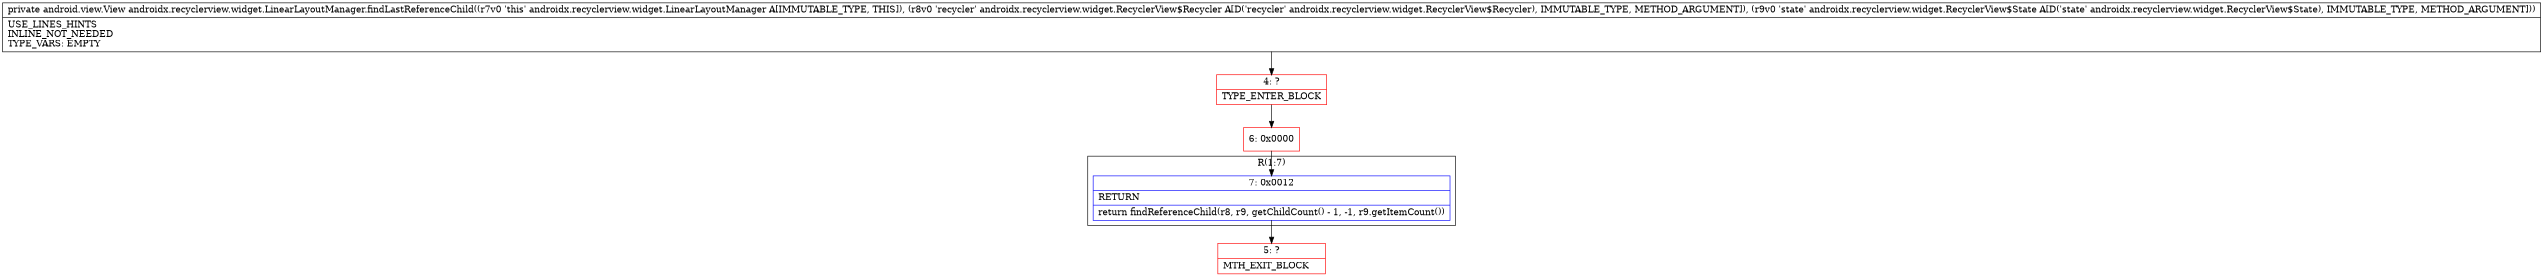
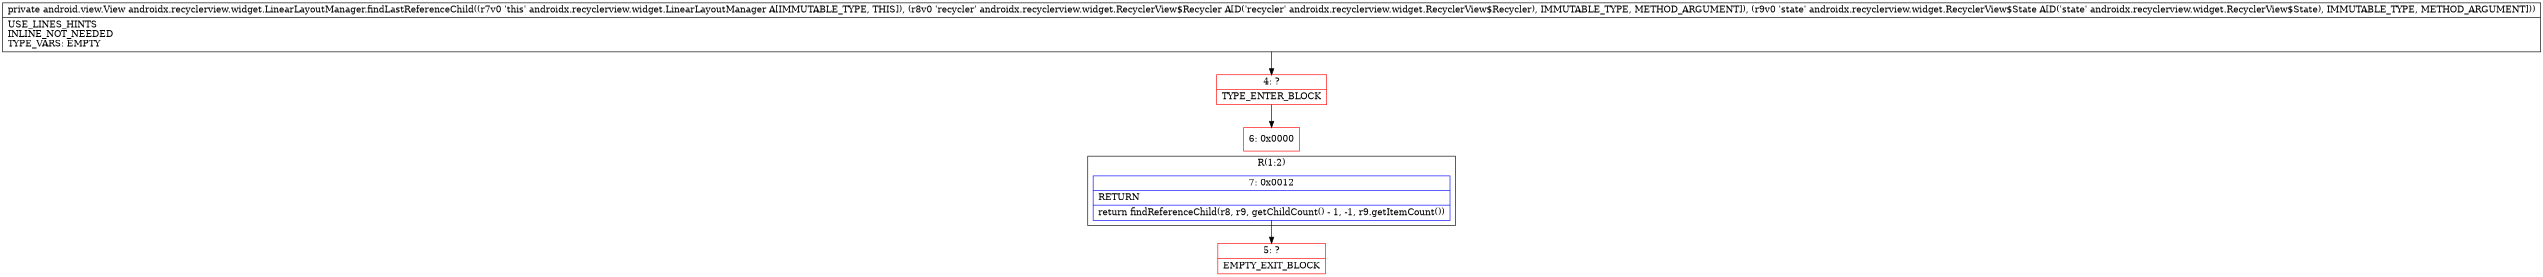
edge "6: 0x0000" -> "7: 0x0012": removed
cluster "R(1:7)": label "R(1:7)" -> "R(1:2)"
node "5: ?": text "MTH_EXIT_BLOCK" -> "EMPTY_EXIT_BLOCK"
